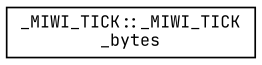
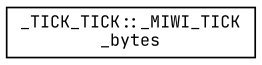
node "_MIWI_TICK::_MIWI_TICK _bytes": label "_MIWI_TICK::_MIWI_TICK _bytes" -> "_TICK_TICK::_MIWI_TICK _bytes"
